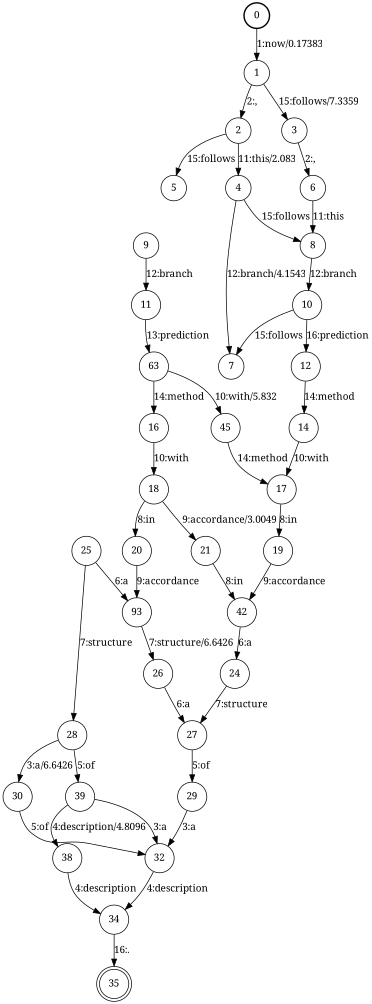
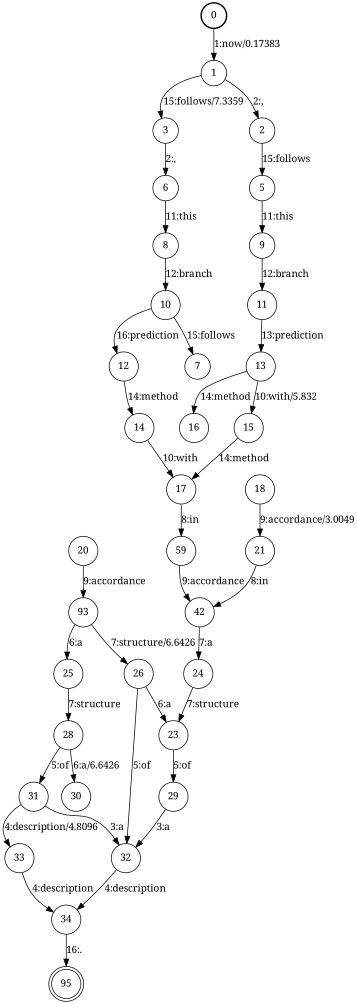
node "4": removed
edge "5" -> "9": added, label "11:this"
node "63": label "63" -> "13"
node "45": label "45" -> "15"
edge "16" -> "18": removed, label "10:with"
edge "18" -> "20": removed, label "8:in"
node "19": label "19" -> "59"
edge "25" -> "93": reversed
edge "42" -> "24": label "6:a" -> "7:a"
node "27": label "27" -> "23"
edge "28" -> "30": label "3:a/6.6426" -> "6:a/6.6426"
node "39": label "39" -> "31"
edge "30" -> "32": now "26" -> "32"
node "38": label "38" -> "33"
node "35": label "35" -> "95"
